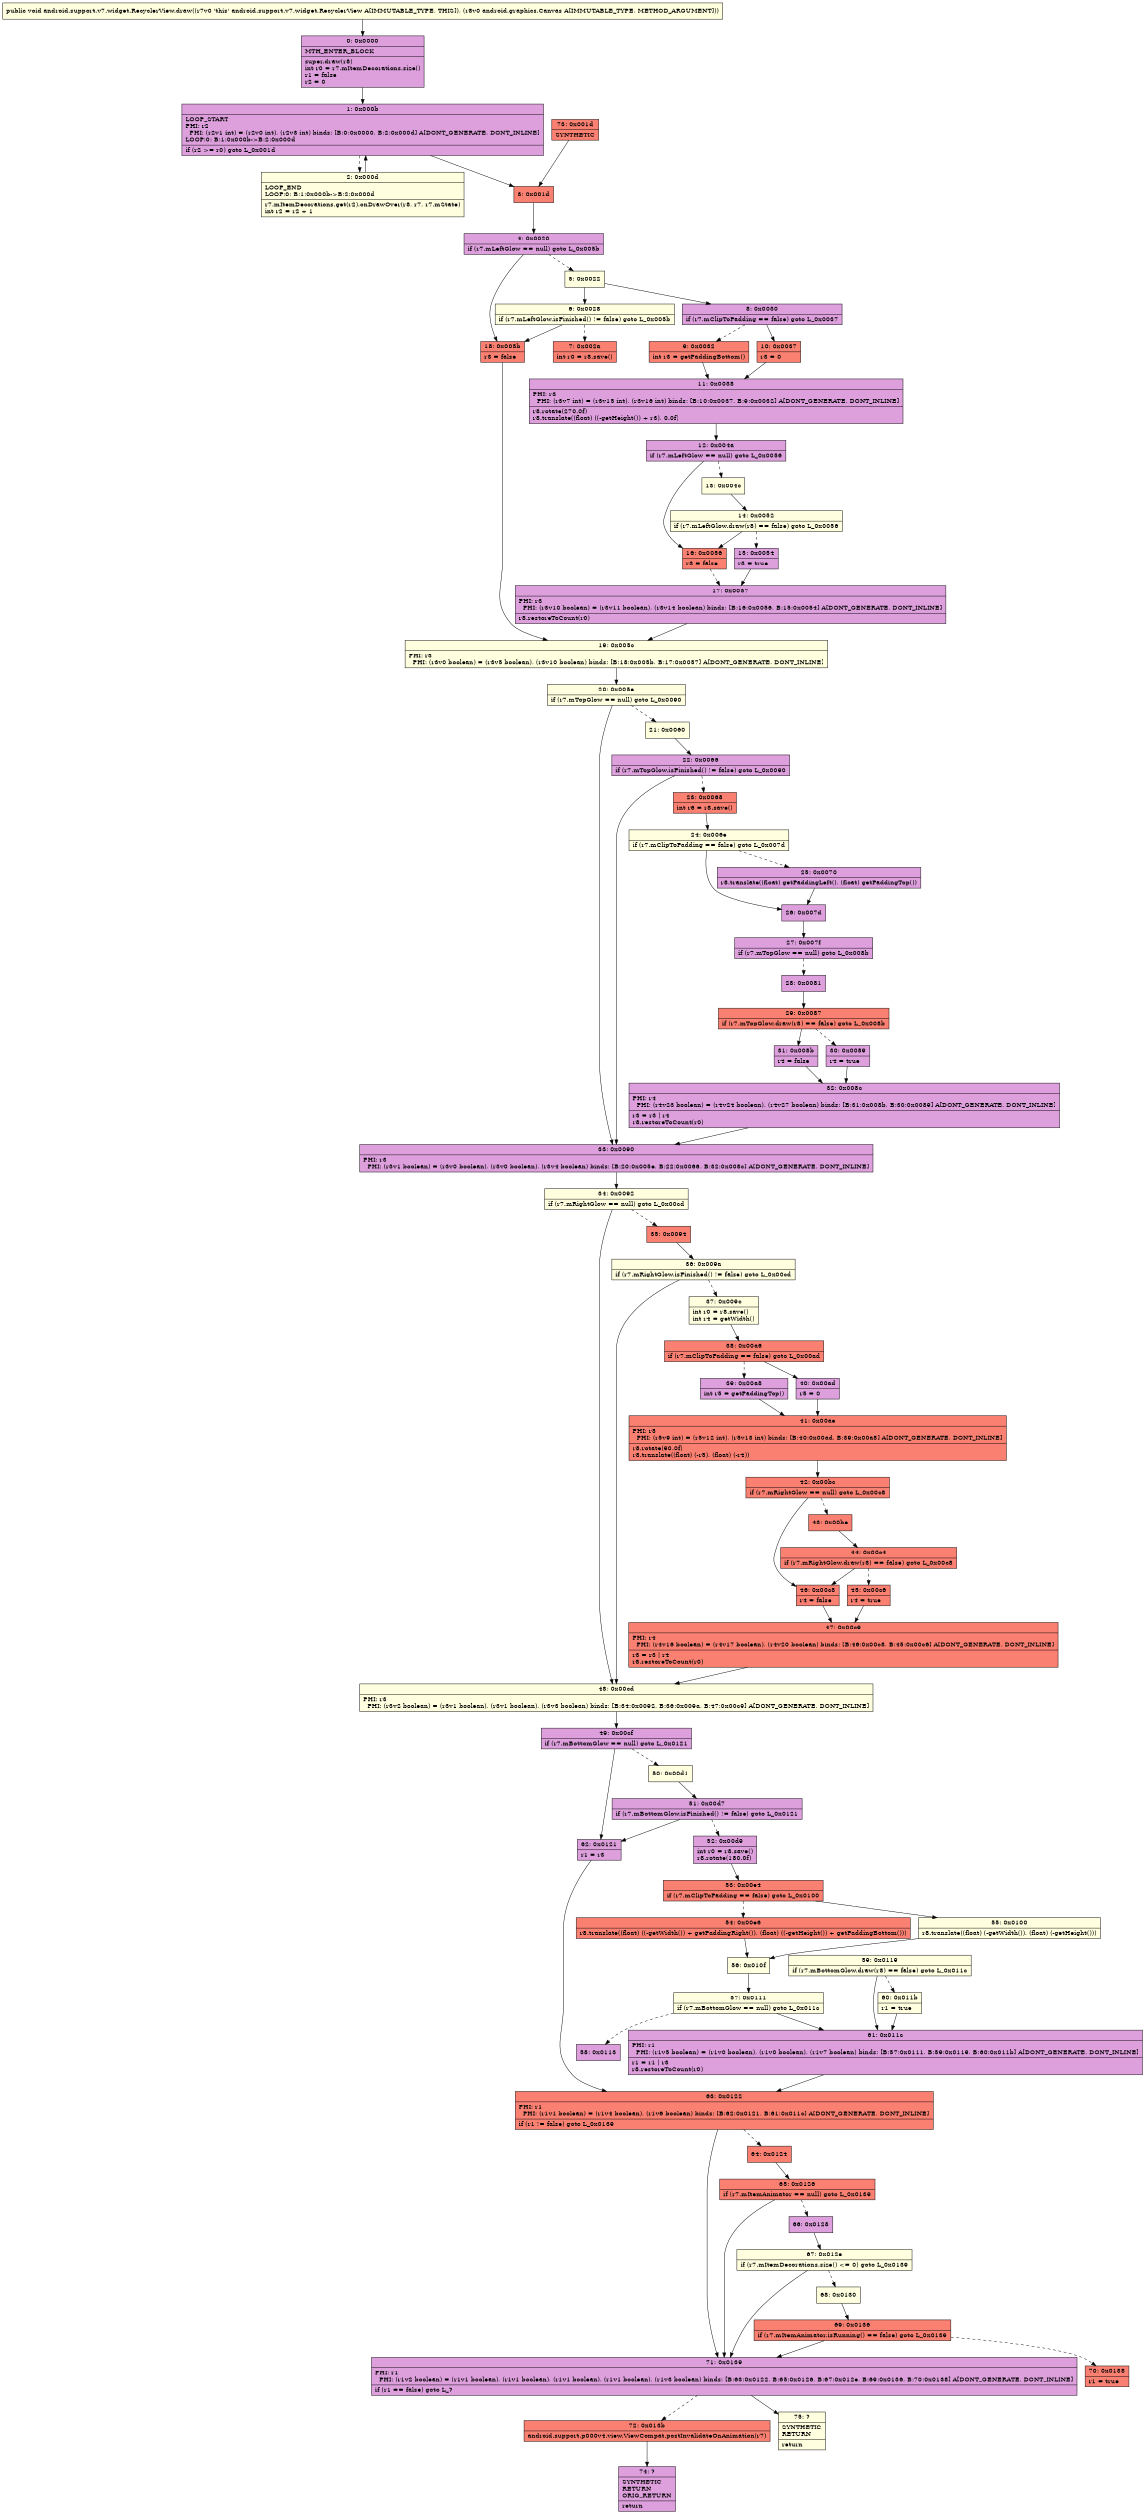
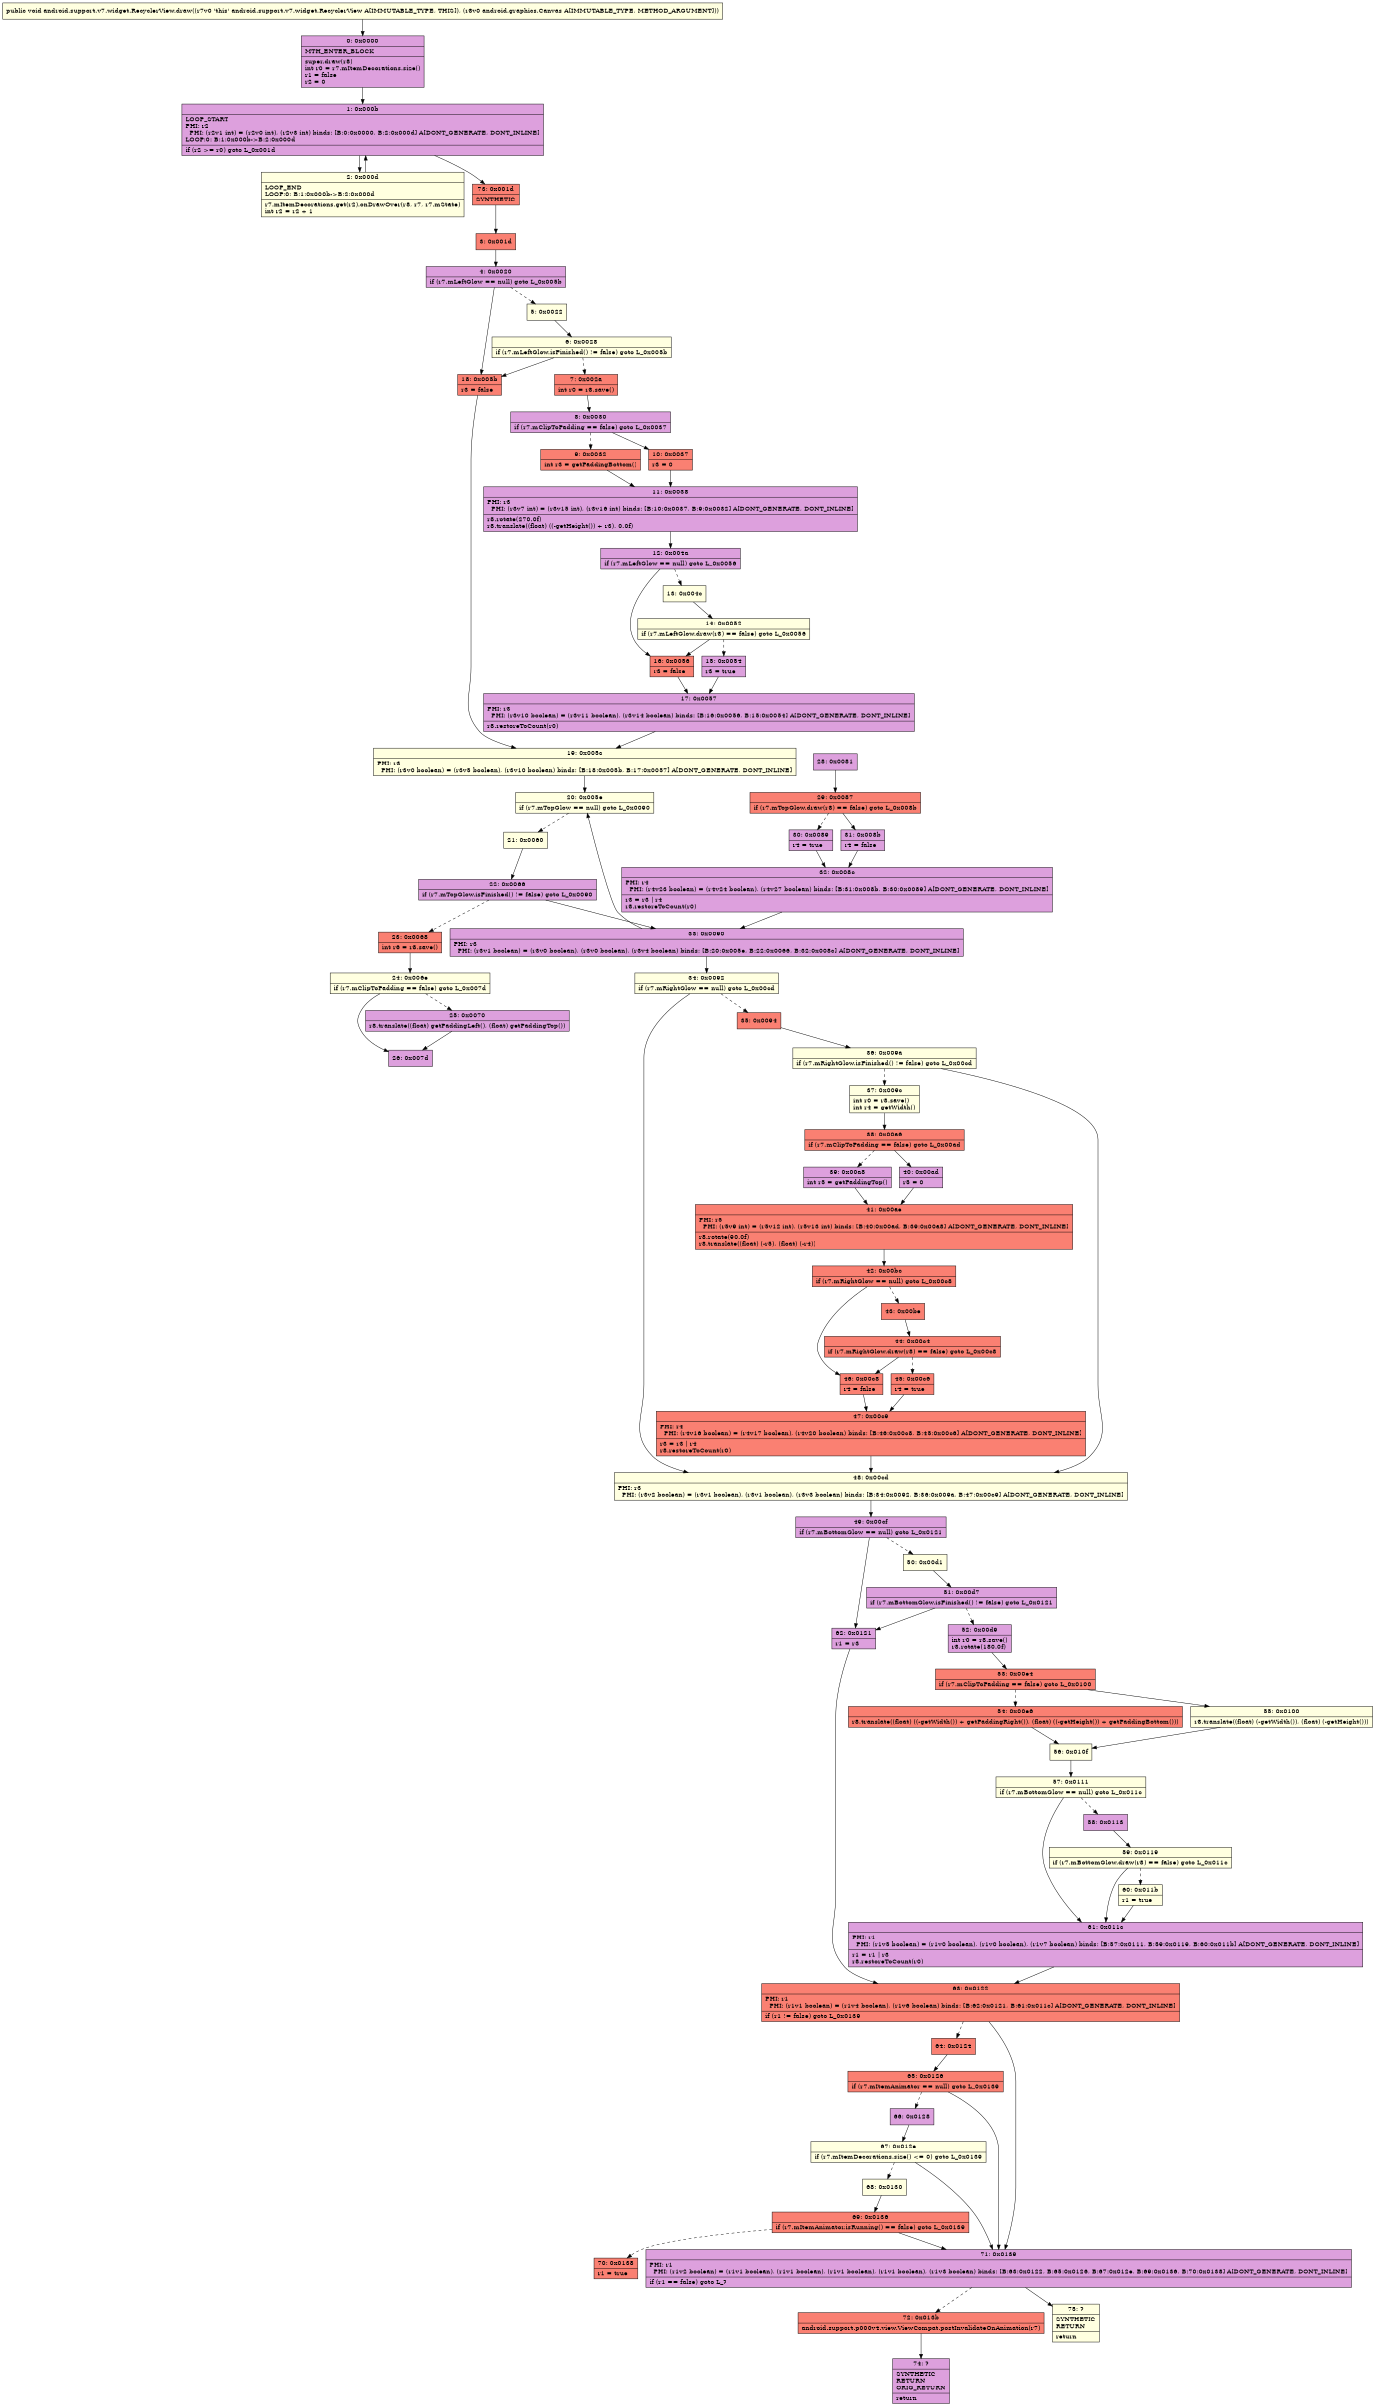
edge "1: 0x000b" -> "2: 0x000d": style dashed -> solid
edge "1: 0x000b" -> "3: 0x001d": now "1: 0x000b" -> "73: 0x001d"
edge "5: 0x0022" -> "8: 0x0030": now "7: 0x002a" -> "8: 0x0030"
edge "16: 0x0056" -> "17: 0x0057": style dashed -> solid
edge "20: 0x005e" -> "33: 0x0090": reversed
node "27: 0x007f": removed
edge "58: 0x0113" -> "59: 0x0119": added
